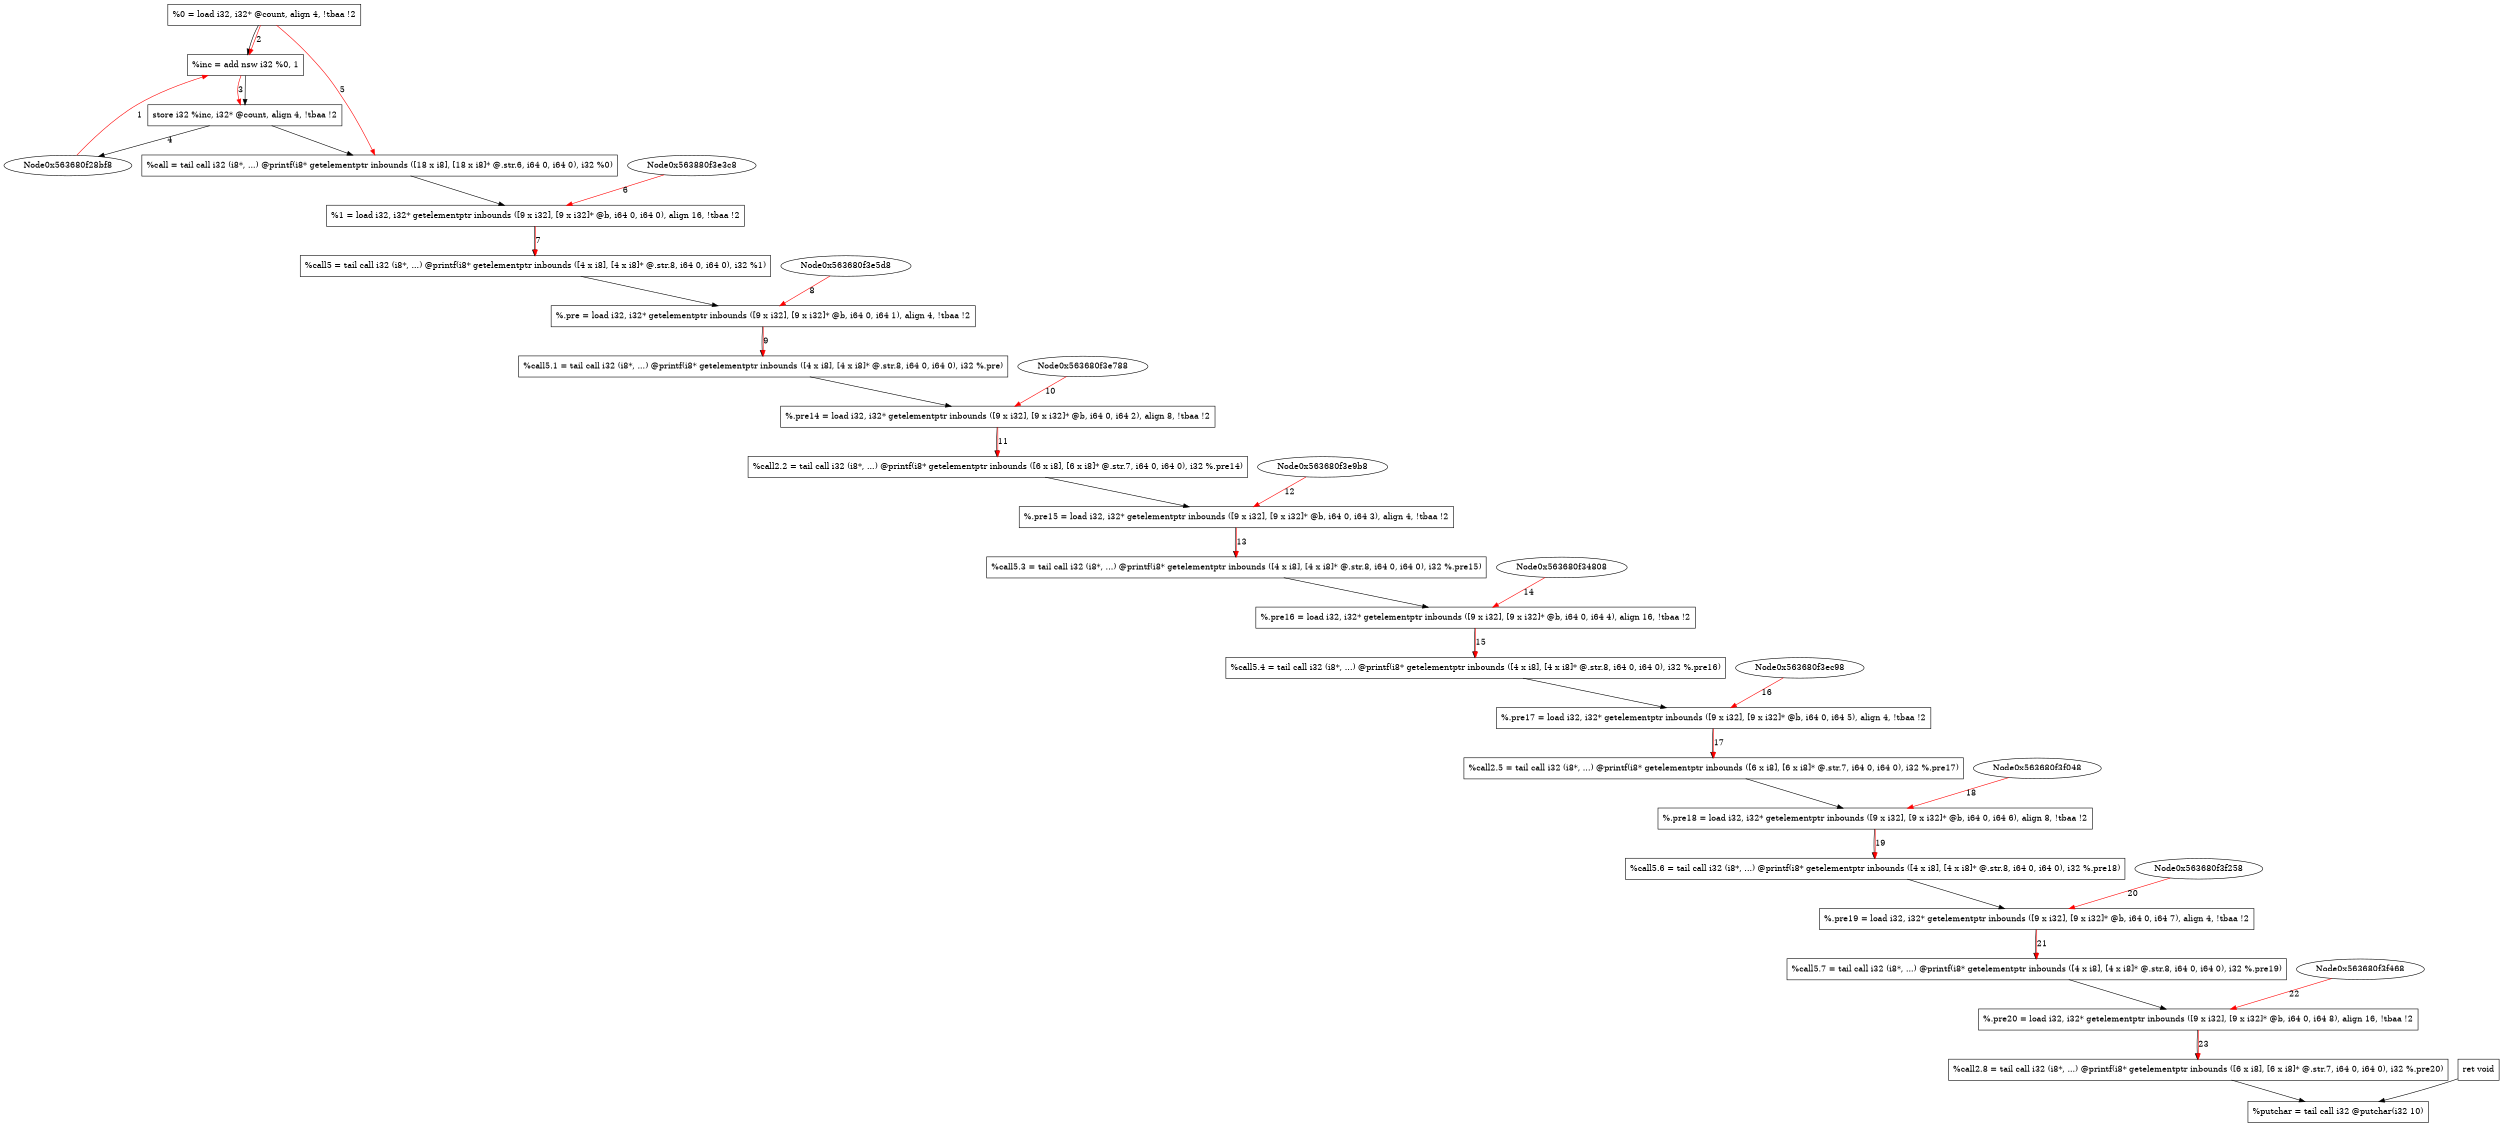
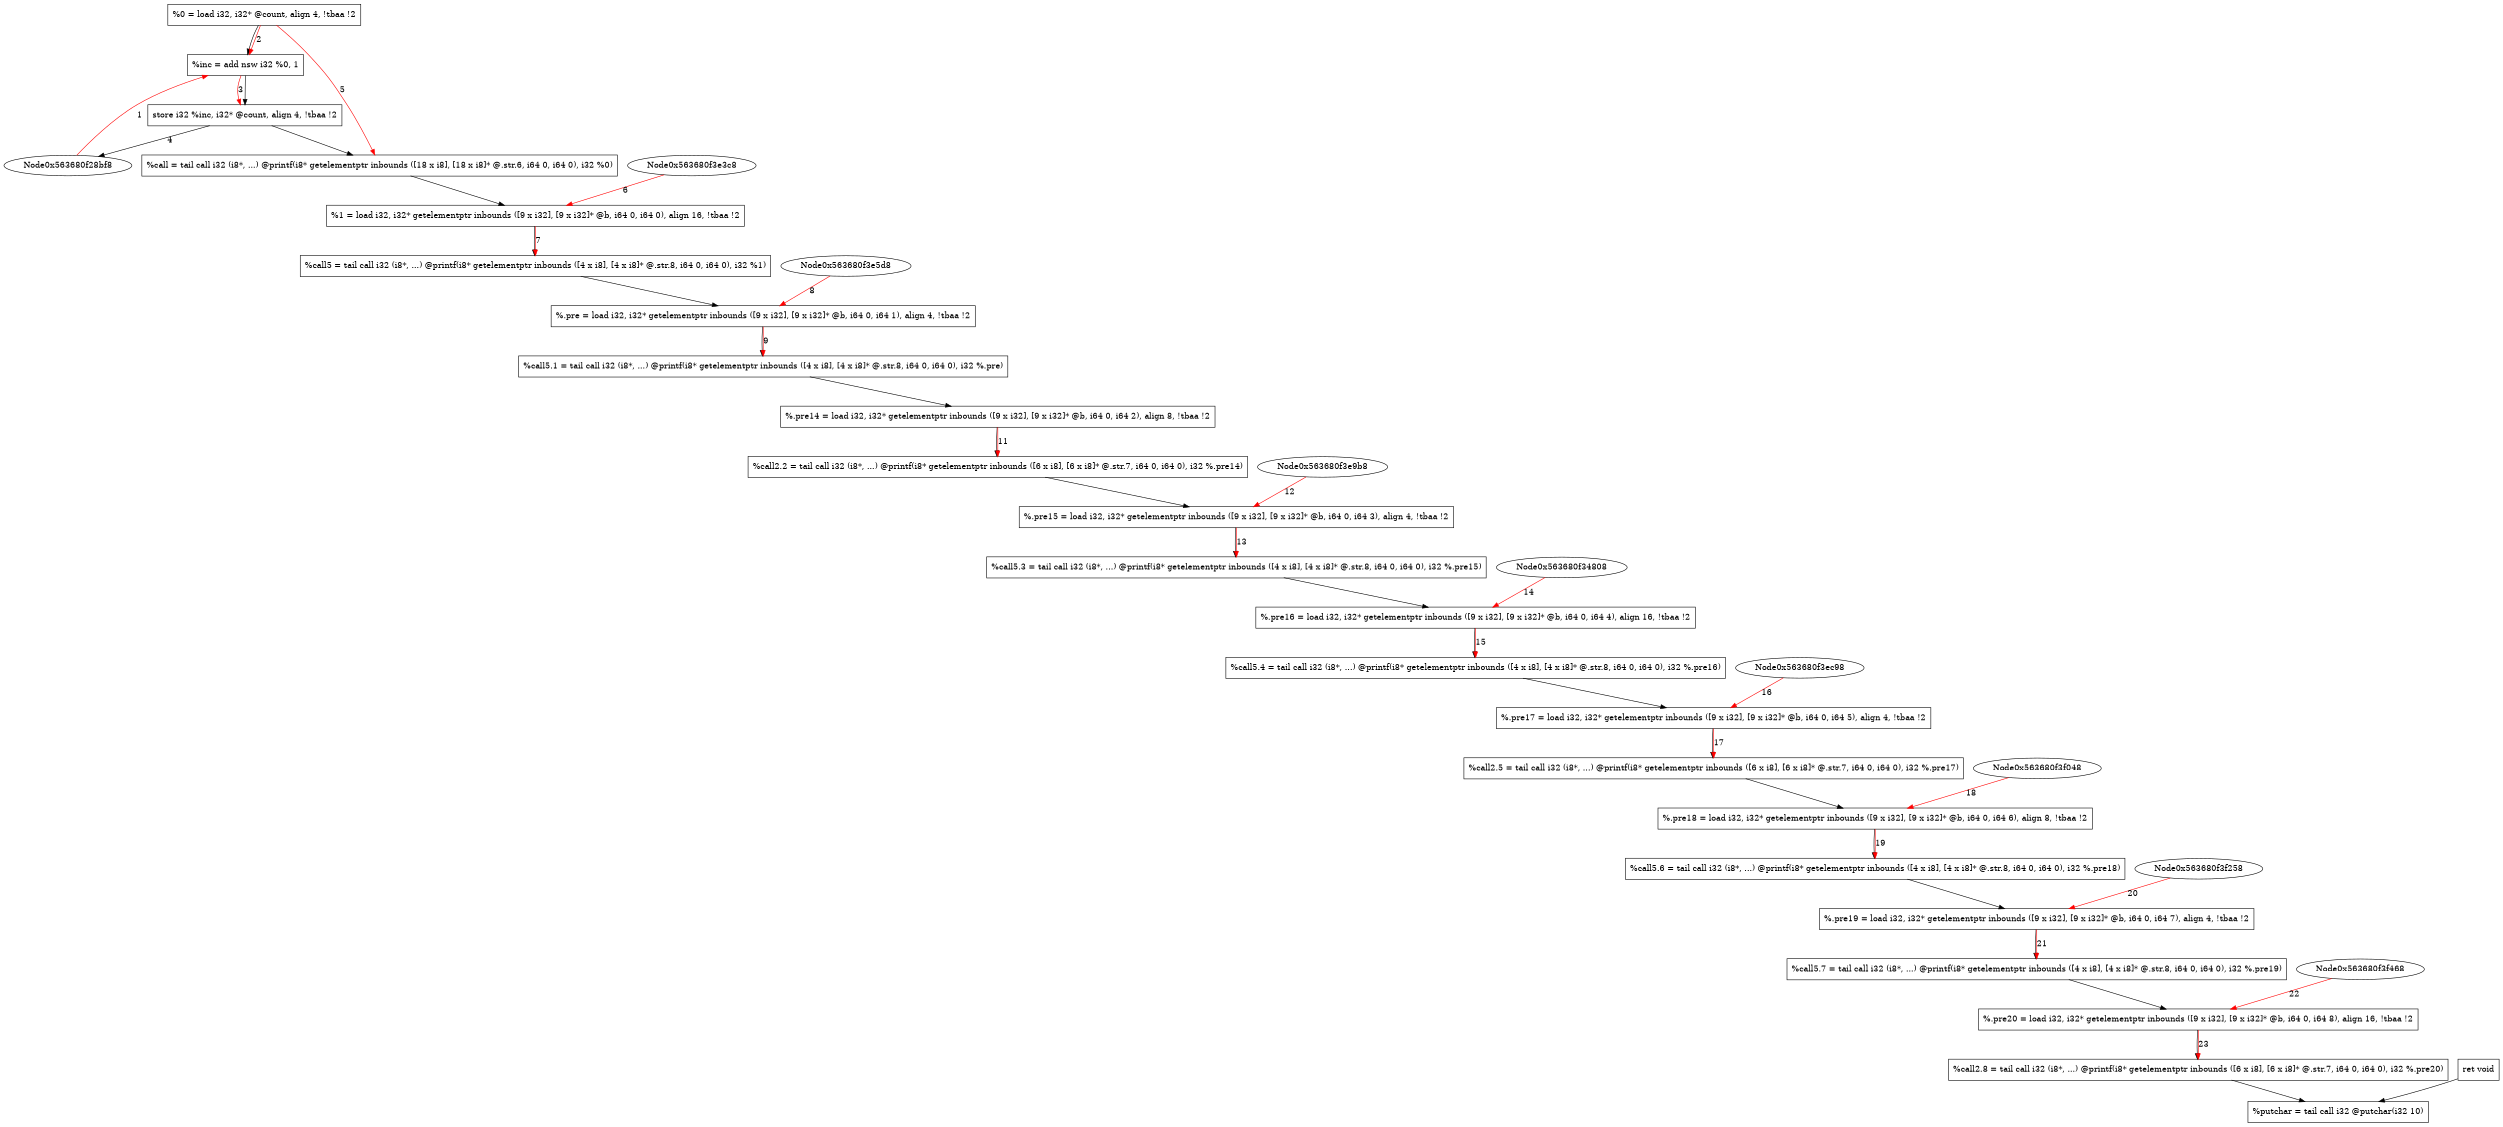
node "Node0x563880f3e3c8": label "Node0x563880f3e3c8" -> "Node0x563680f3e3c8"
node "Node0x563680f3e788": removed
